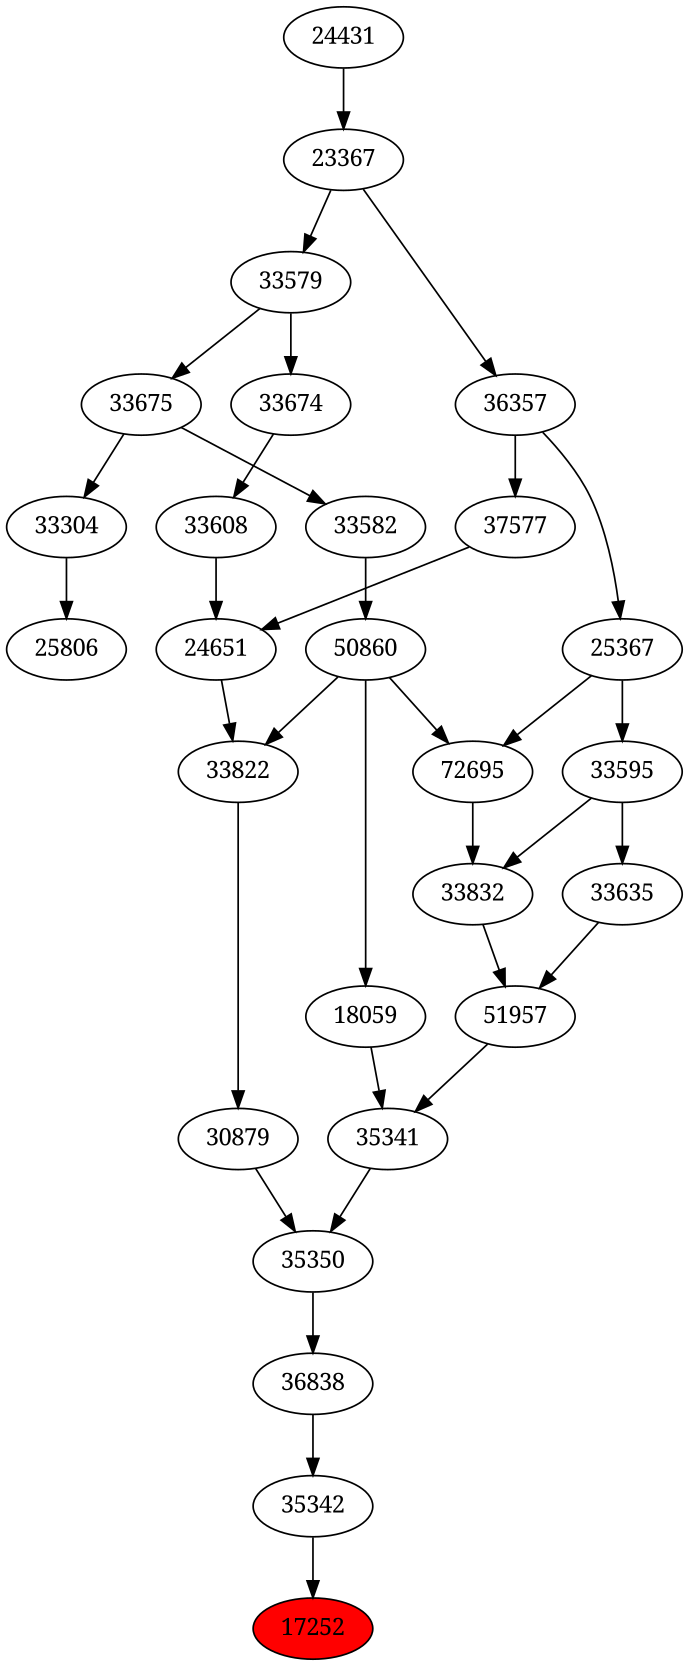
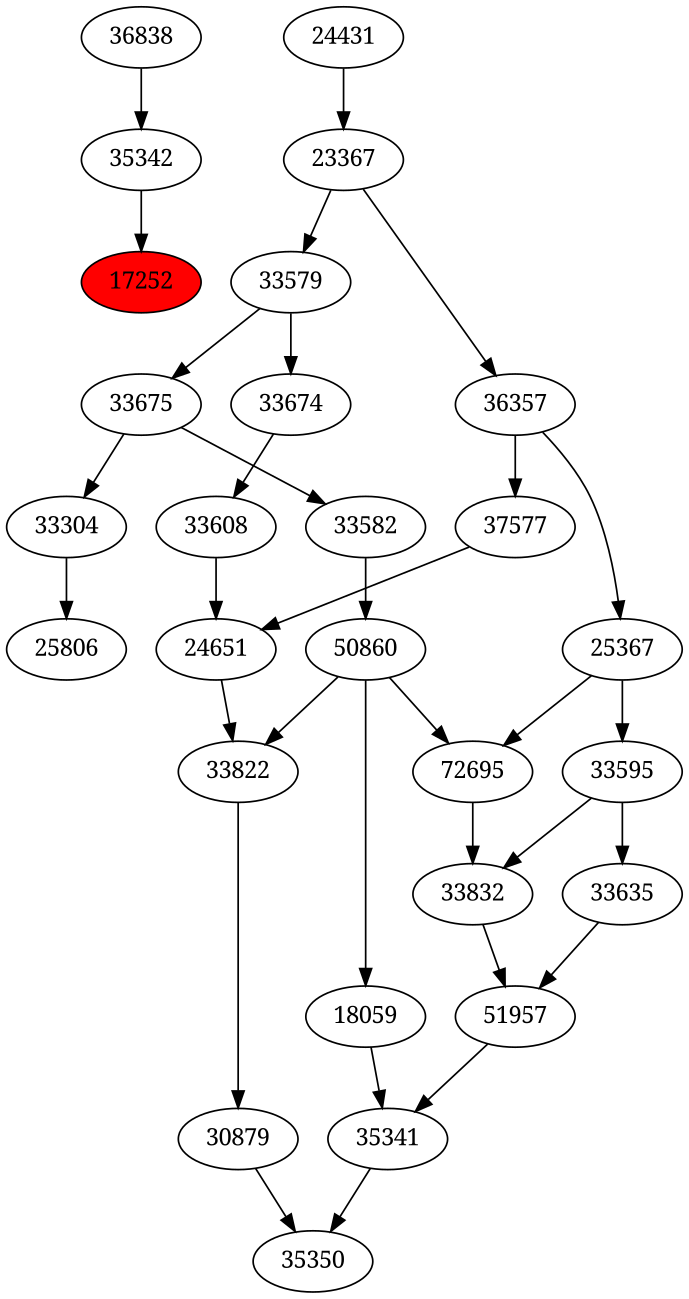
edge "35350" -> "36838": removed
